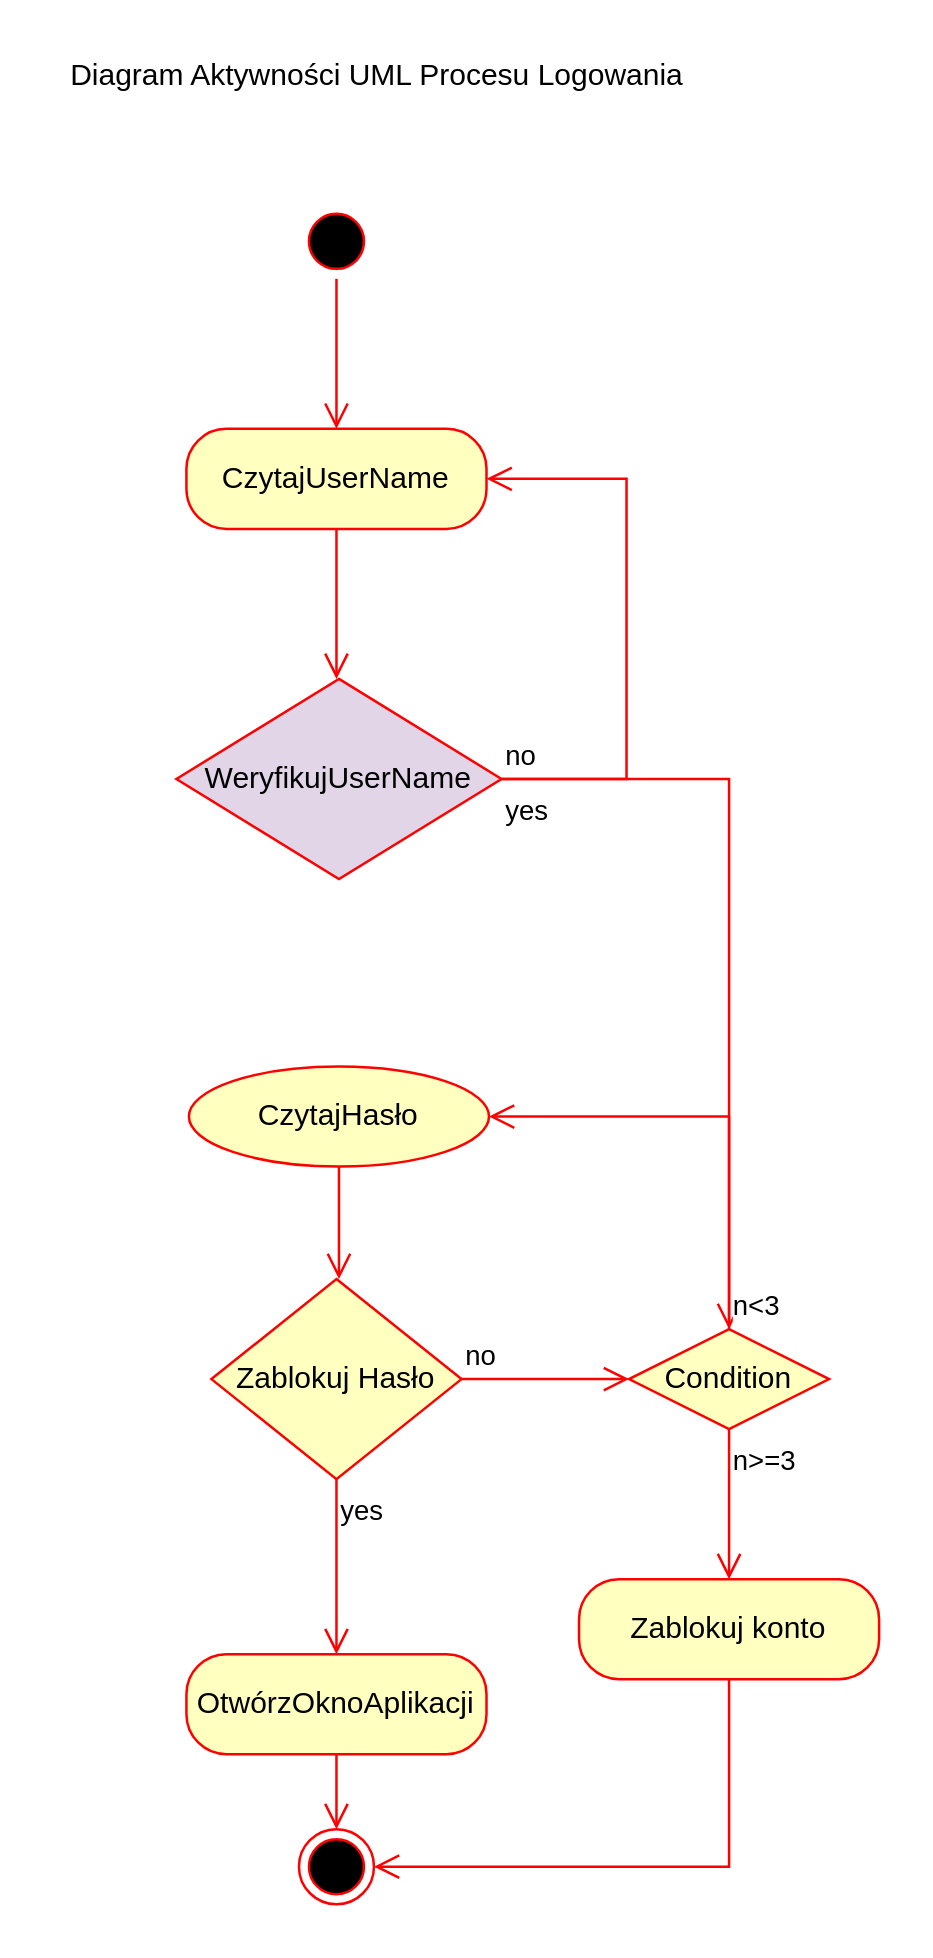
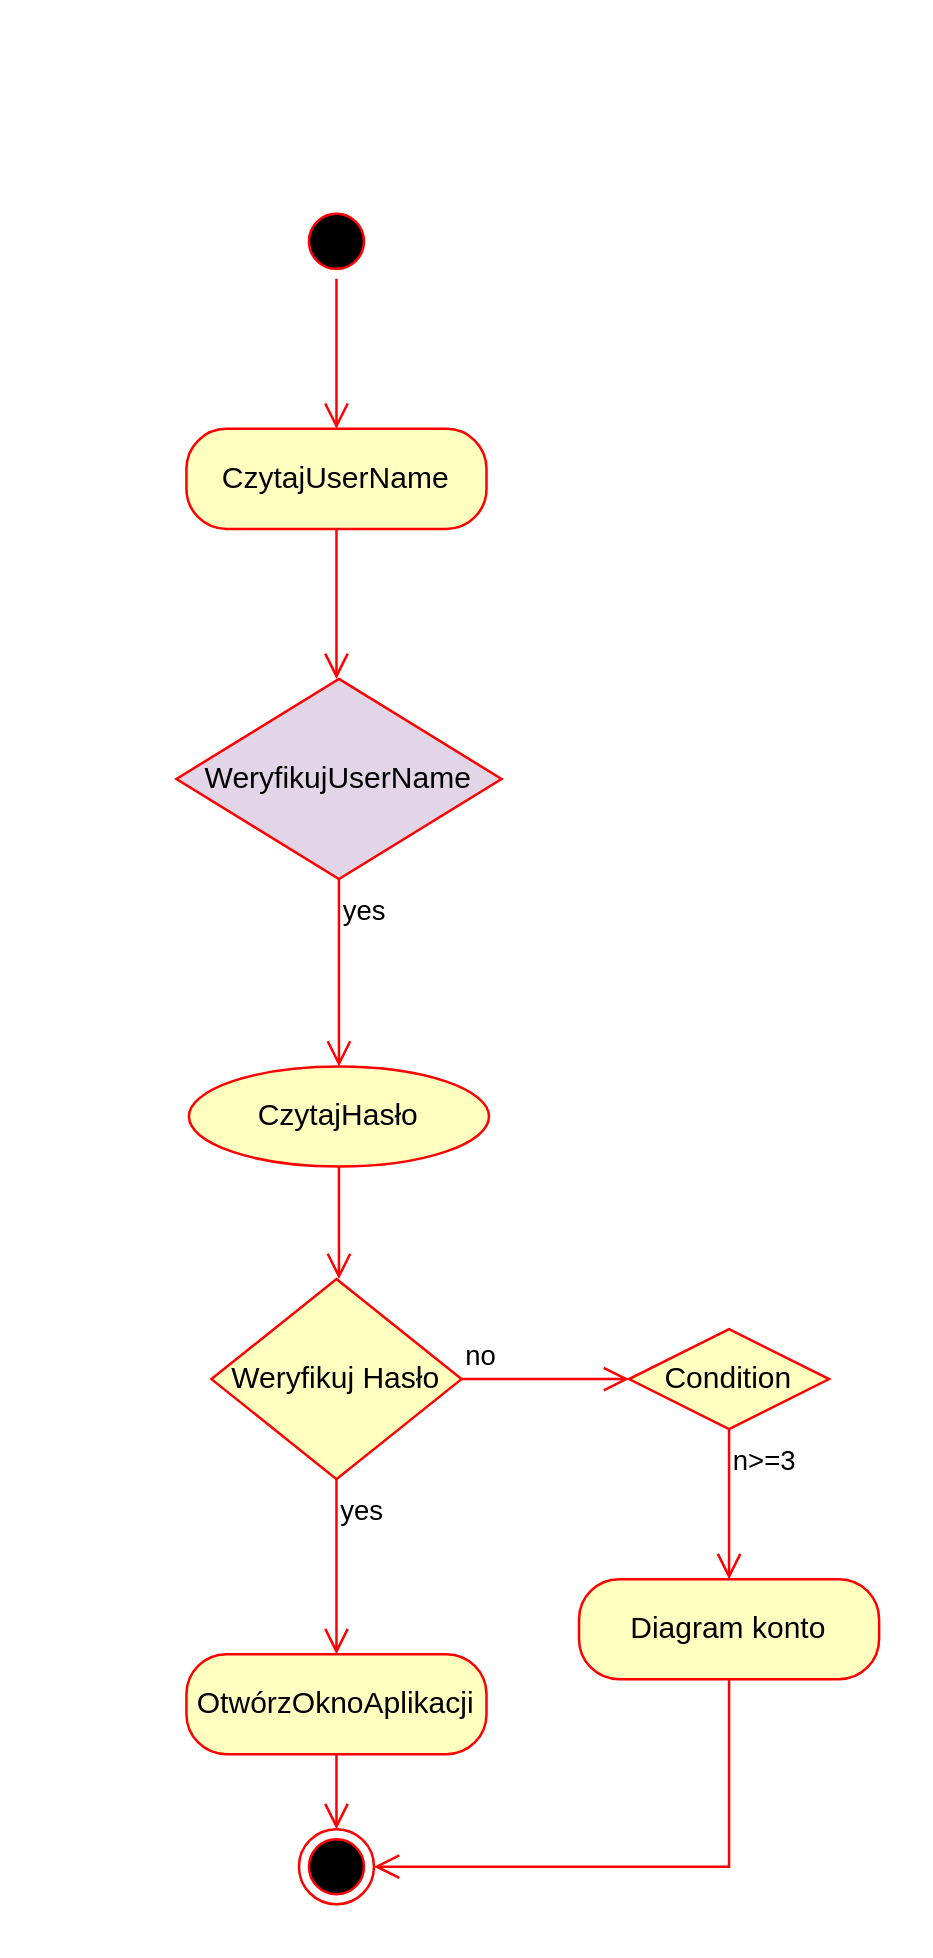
node "Diagram Aktywności UML Procesu Logowania": removed
edge "WeryfikujUserName" -> "CzytajUserName": removed, label "no"
edge "WeryfikujUserName" -> "Condition": now "WeryfikujUserName" -> "CzytajHasło"
edge "Condition" -> "CzytajHasło": removed, label "n<3"
node "Zablokuj Hasło": label "Zablokuj Hasło" -> "Weryfikuj Hasło"
node "Zablokuj konto": label "Zablokuj konto" -> "Diagram konto"
